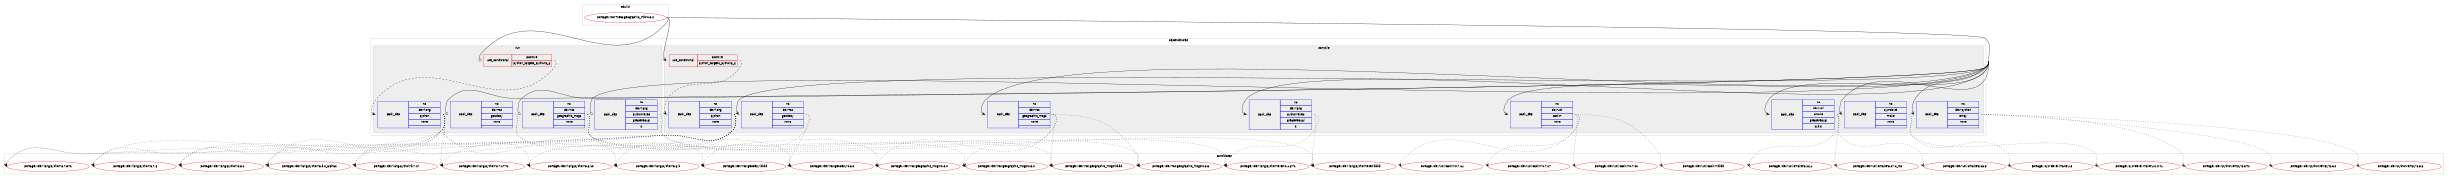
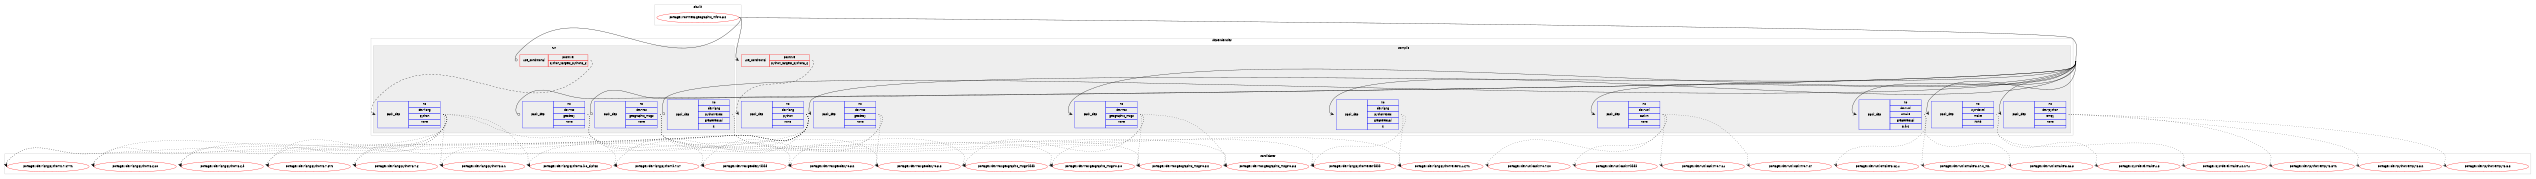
node "portage://dev-ros/geodesy-0.5.3": added
